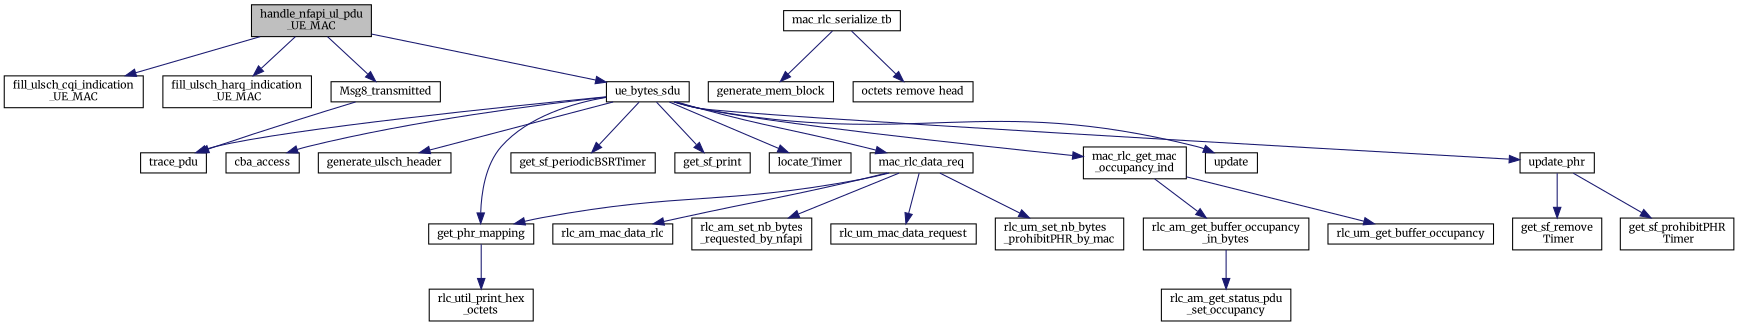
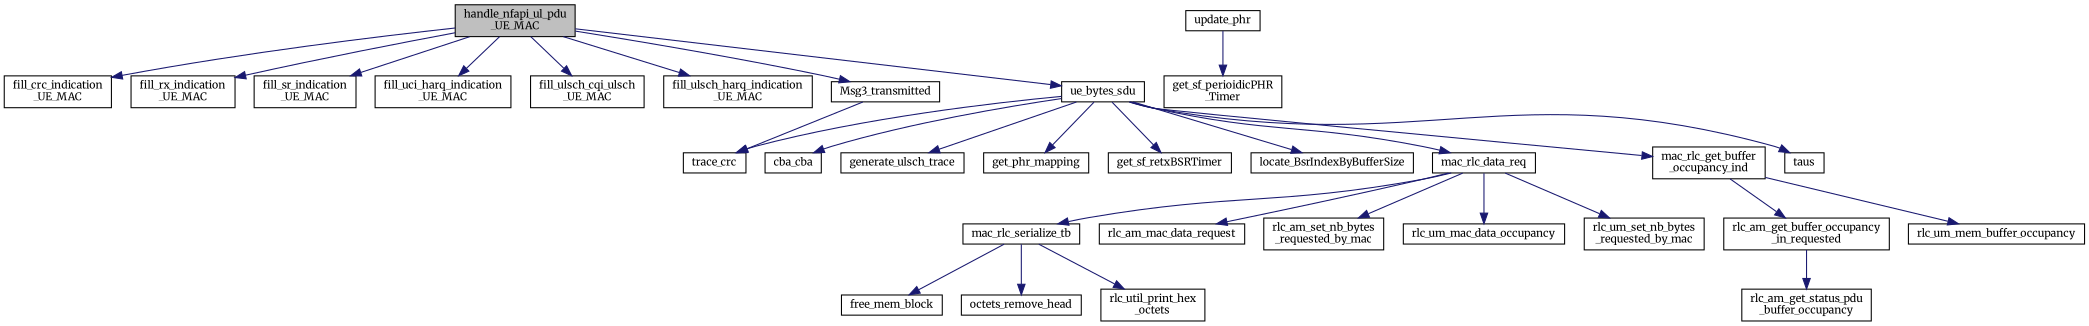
node "fill_crc_indication _UE_MAC": added
node "fill_ulsch_cqi_indication _UE_MAC": label "fill_ulsch_cqi_indication _UE_MAC" -> "fill_ulsch_cqi_ulsch _UE_MAC"
node "fill_rx_indication _UE_MAC": added
node "fill_sr_indication _UE_MAC": added
node "Msg8_transmitted": label "Msg8_transmitted" -> "Msg3_transmitted"
node "fill_uci_harq_indication _UE_MAC": added
node "generate_mem_block": label "generate_mem_block" -> "free_mem_block"
edge "ue_bytes_sdu" -> "update_phr": removed
node "trace_pdu": label "trace_pdu" -> "trace_crc"
node "cba_access": label "cba_access" -> "cba_cba"
node "generate_ulsch_header": label "generate_ulsch_header" -> "generate_ulsch_trace"
node "get_sf_periodicBSRTimer": removed
node "get_sf_print": label "get_sf_print" -> "get_sf_retxBSRTimer"
node "locate_Timer": label "locate_Timer" -> "locate_BsrIndexByBufferSize"
node "mac_rlc_get_mac _occupancy_ind": label "mac_rlc_get_mac _occupancy_ind" -> "mac_rlc_get_buffer _occupancy_ind"
node "update": label "update" -> "taus"
edge "mac_rlc_data_req" -> "get_phr_mapping": now "mac_rlc_data_req" -> "mac_rlc_serialize_tb"
node "rlc_am_mac_data_rlc": label "rlc_am_mac_data_rlc" -> "rlc_am_mac_data_request"
node "rlc_am_set_nb_bytes _requested_by_nfapi": label "rlc_am_set_nb_bytes _requested_by_nfapi" -> "rlc_am_set_nb_bytes _requested_by_mac"
node "rlc_um_mac_data_request": label "rlc_um_mac_data_request" -> "rlc_um_mac_data_occupancy"
node "rlc_um_set_nb_bytes _prohibitPHR_by_mac": label "rlc_um_set_nb_bytes _prohibitPHR_by_mac" -> "rlc_um_set_nb_bytes _requested_by_mac"
node "rlc_am_get_buffer_occupancy _in_bytes": label "rlc_am_get_buffer_occupancy _in_bytes" -> "rlc_am_get_buffer_occupancy _in_requested"
node "rlc_um_get_buffer_occupancy": label "rlc_um_get_buffer_occupancy" -> "rlc_um_mem_buffer_occupancy"
node "get_sf_remove _Timer": label "get_sf_remove _Timer" -> "get_sf_perioidicPHR _Timer"
node "get_sf_prohibitPHR _Timer": removed
edge "get_phr_mapping" -> "rlc_util_print_hex _octets": now "mac_rlc_serialize_tb" -> "rlc_util_print_hex _octets"
node "rlc_am_get_status_pdu _set_occupancy": label "rlc_am_get_status_pdu _set_occupancy" -> "rlc_am_get_status_pdu _buffer_occupancy"
